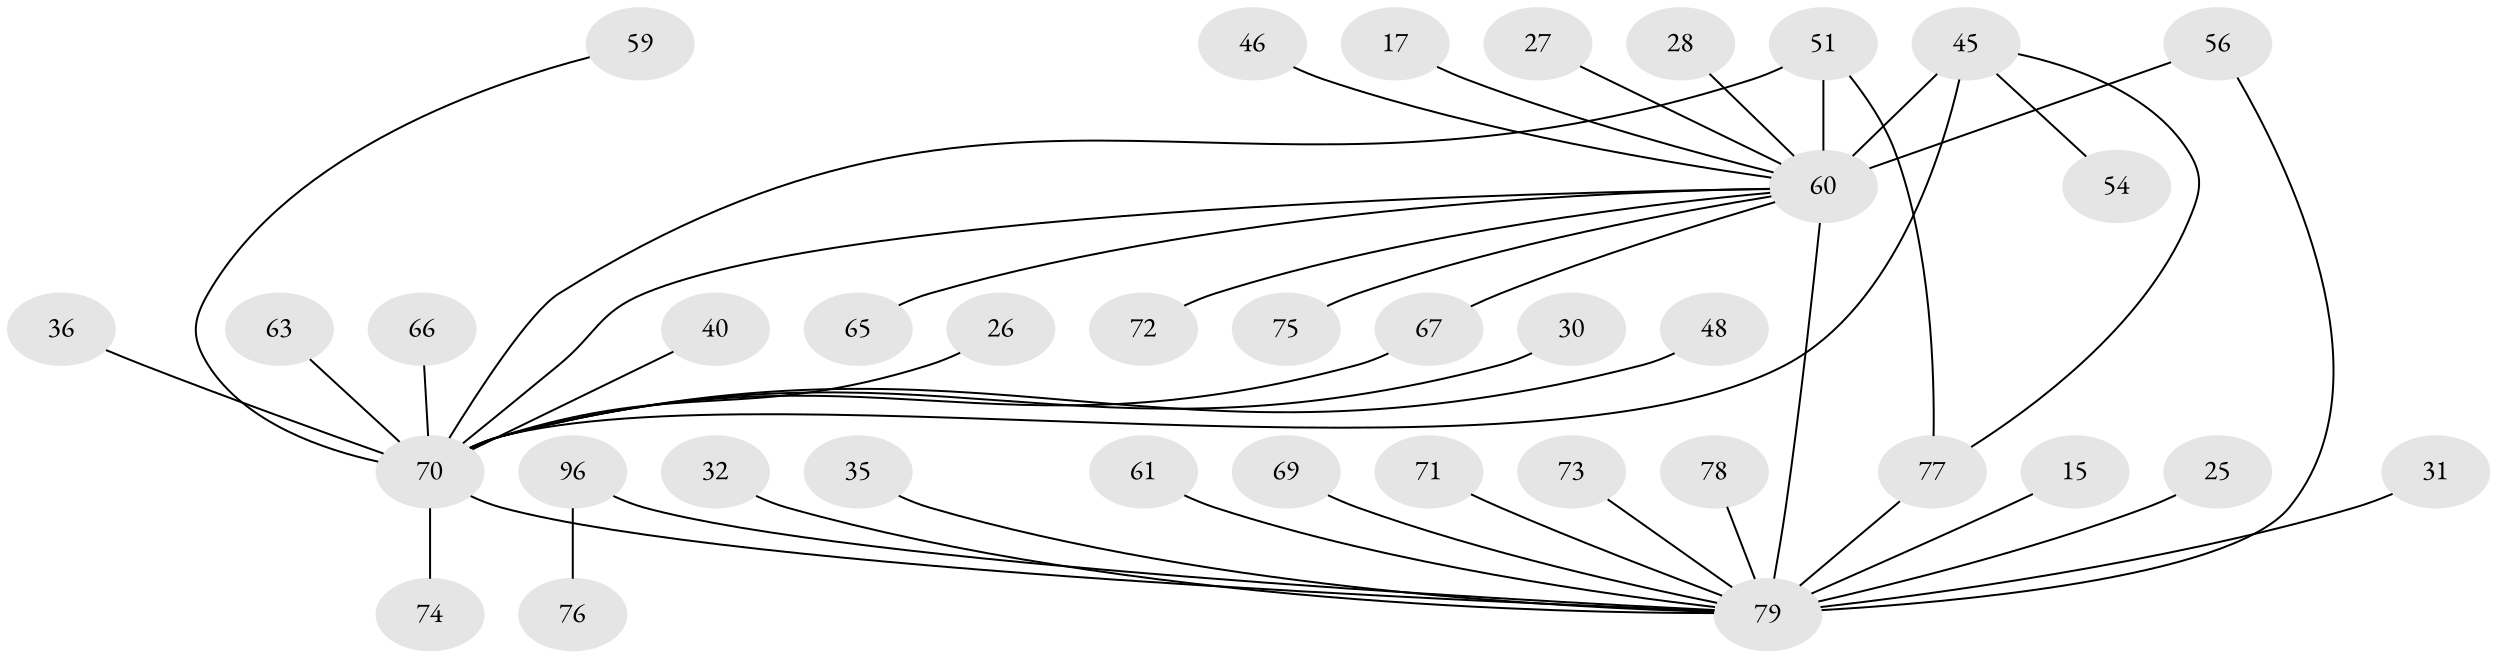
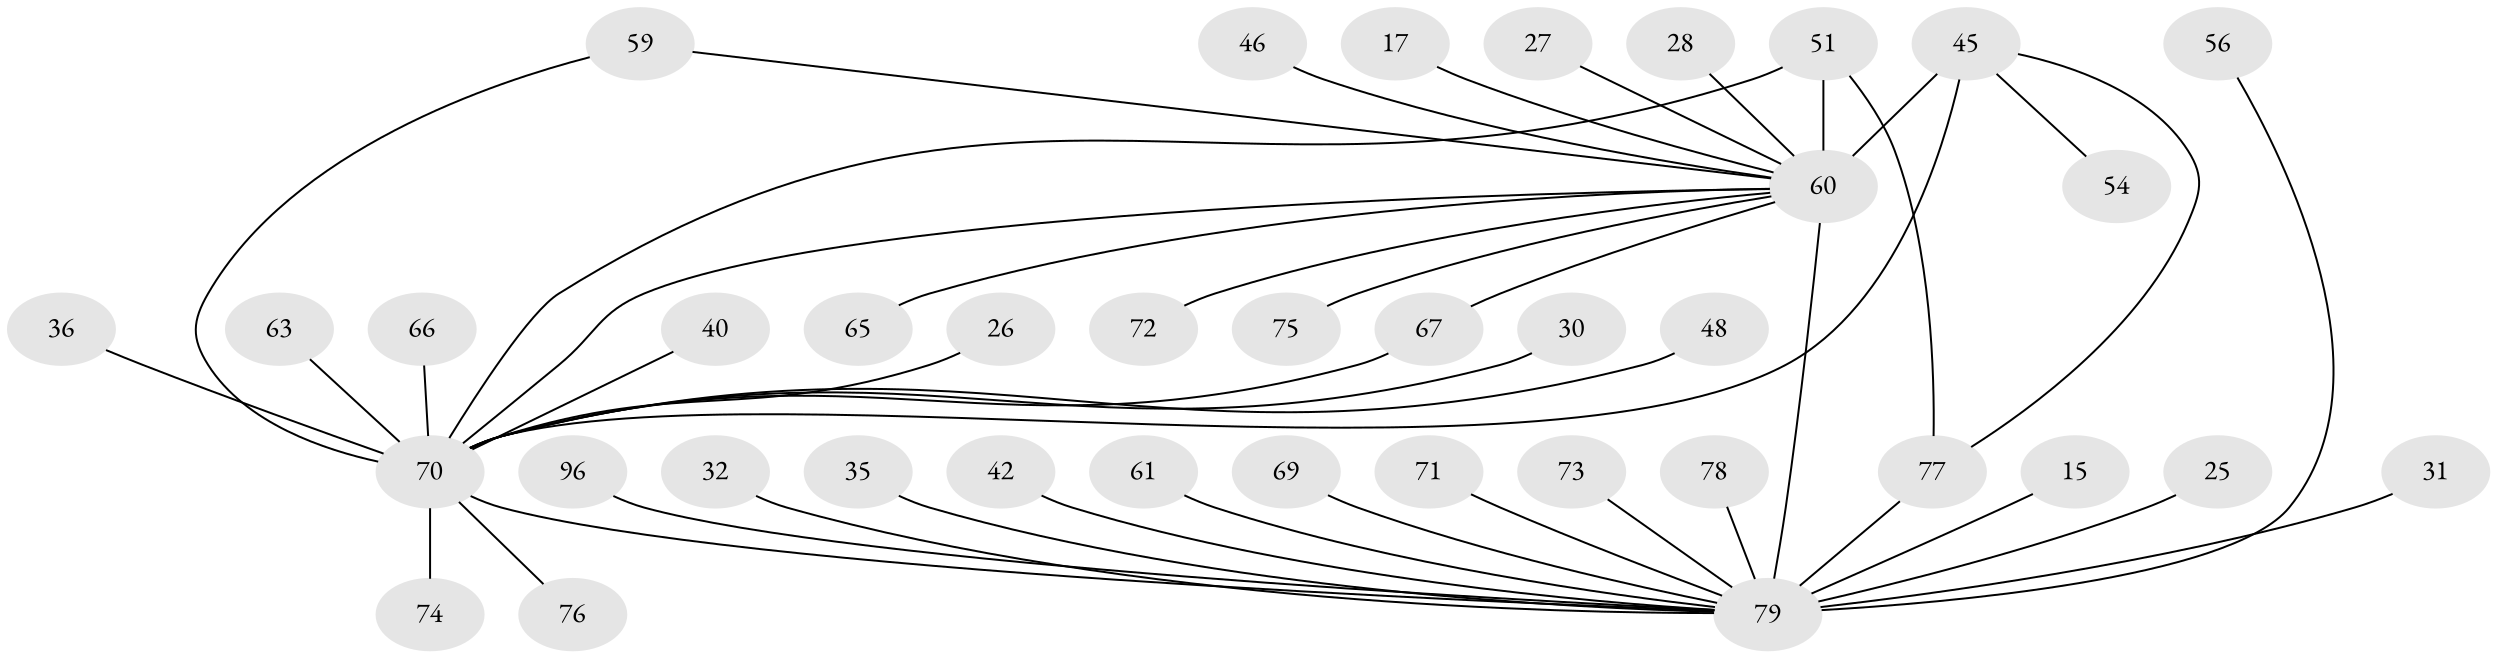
edge "56" -- "60": now "59" -- "60"
node "42": added
edge "96" -- "76": now "70" -- "76"
